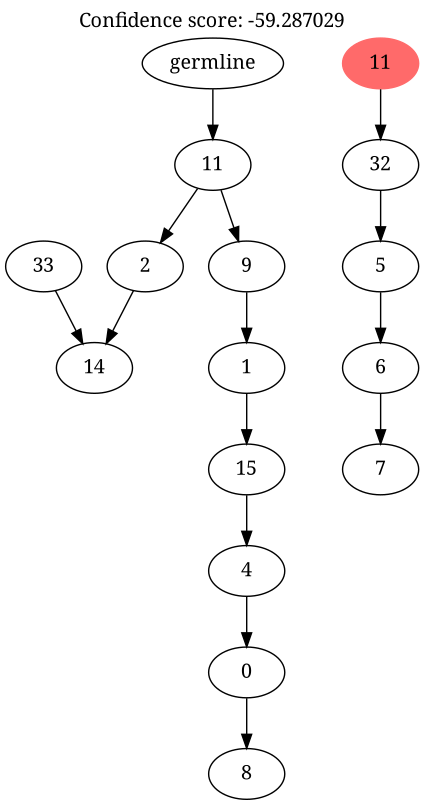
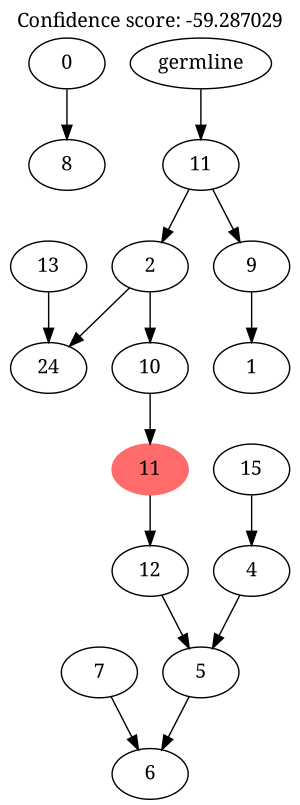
node "32": label "32" -> "12"
node "33": label "33" -> "13"
node "14": label "14" -> "24"
node "10": added
edge "1" -> "15": removed
edge "6" -> "7": reversed
edge "4" -> "0": now "4" -> "5"
